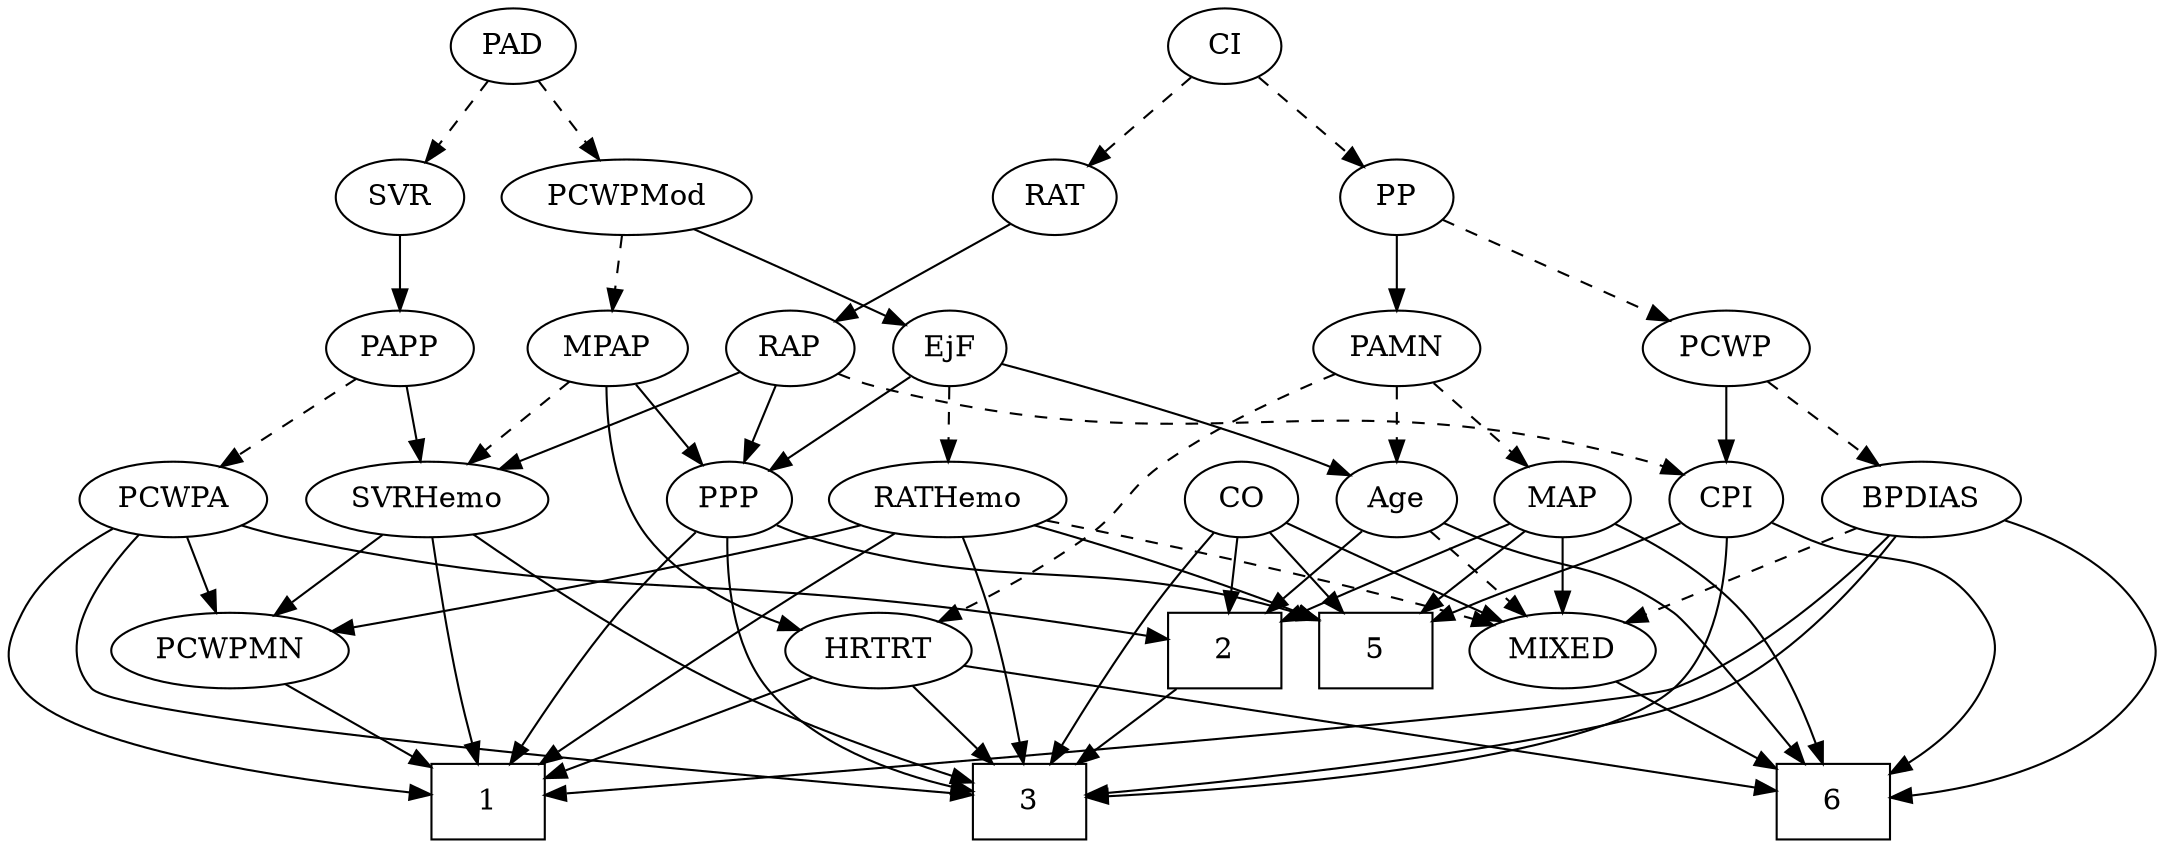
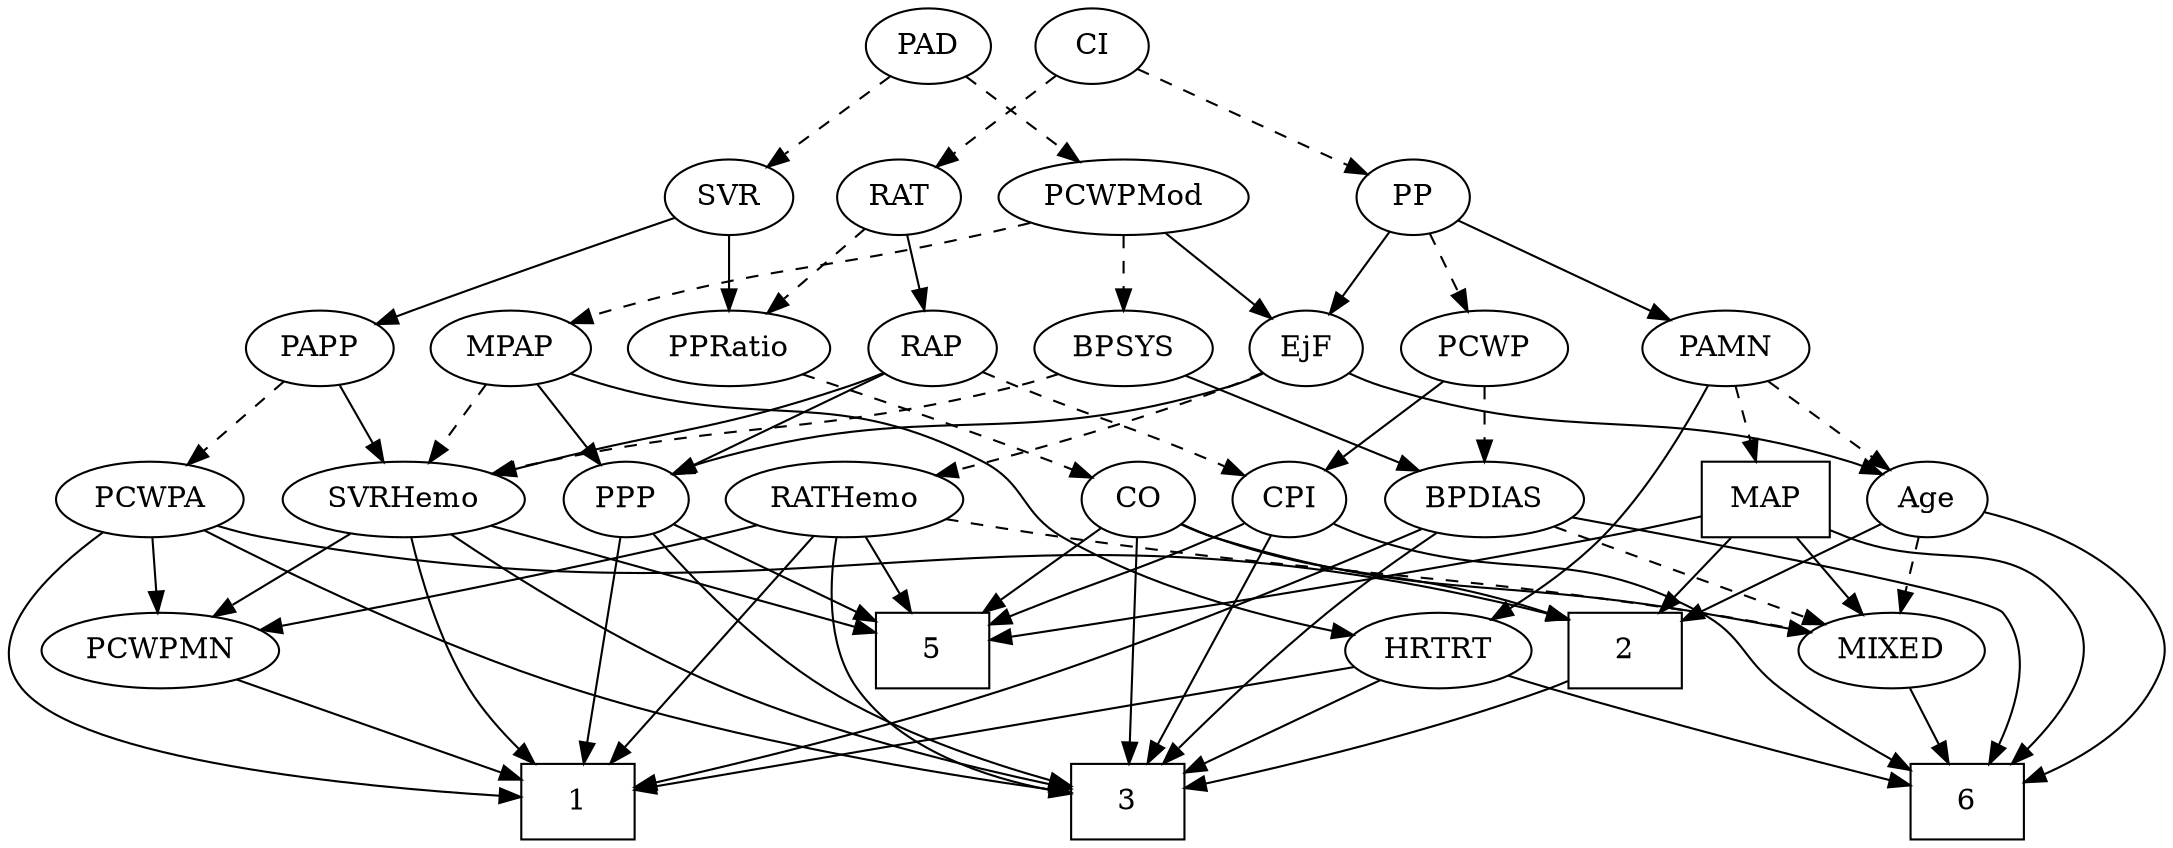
edge "PP" -> "EjF": added
node "PPRatio": added
node "BPSYS": added
edge "PAMN" -> "HRTRT": style dashed -> solid
node "MAP": shape ellipse -> box
edge "SVRHemo" -> "5": added
